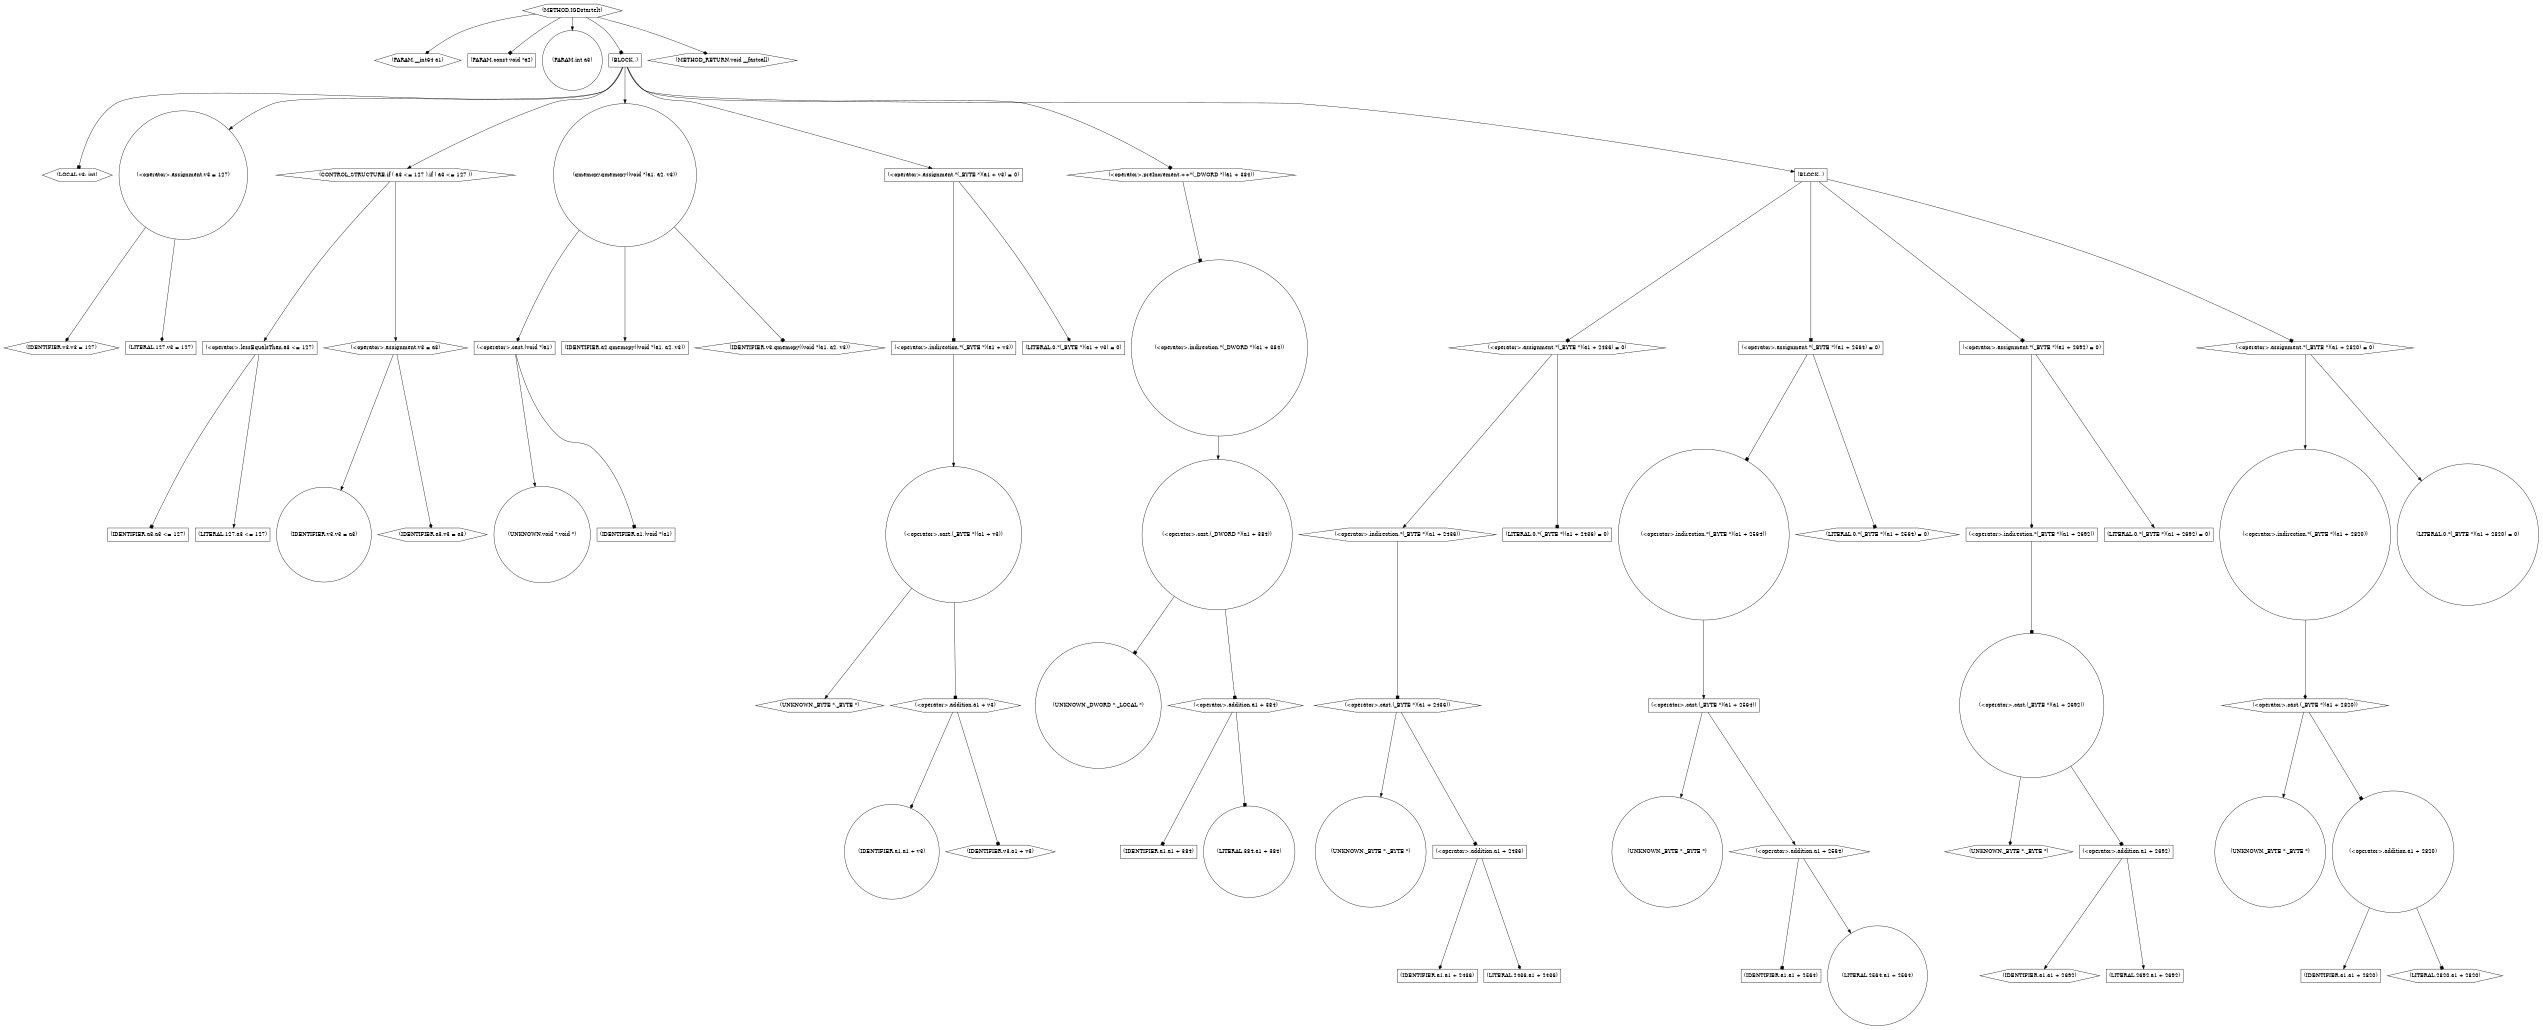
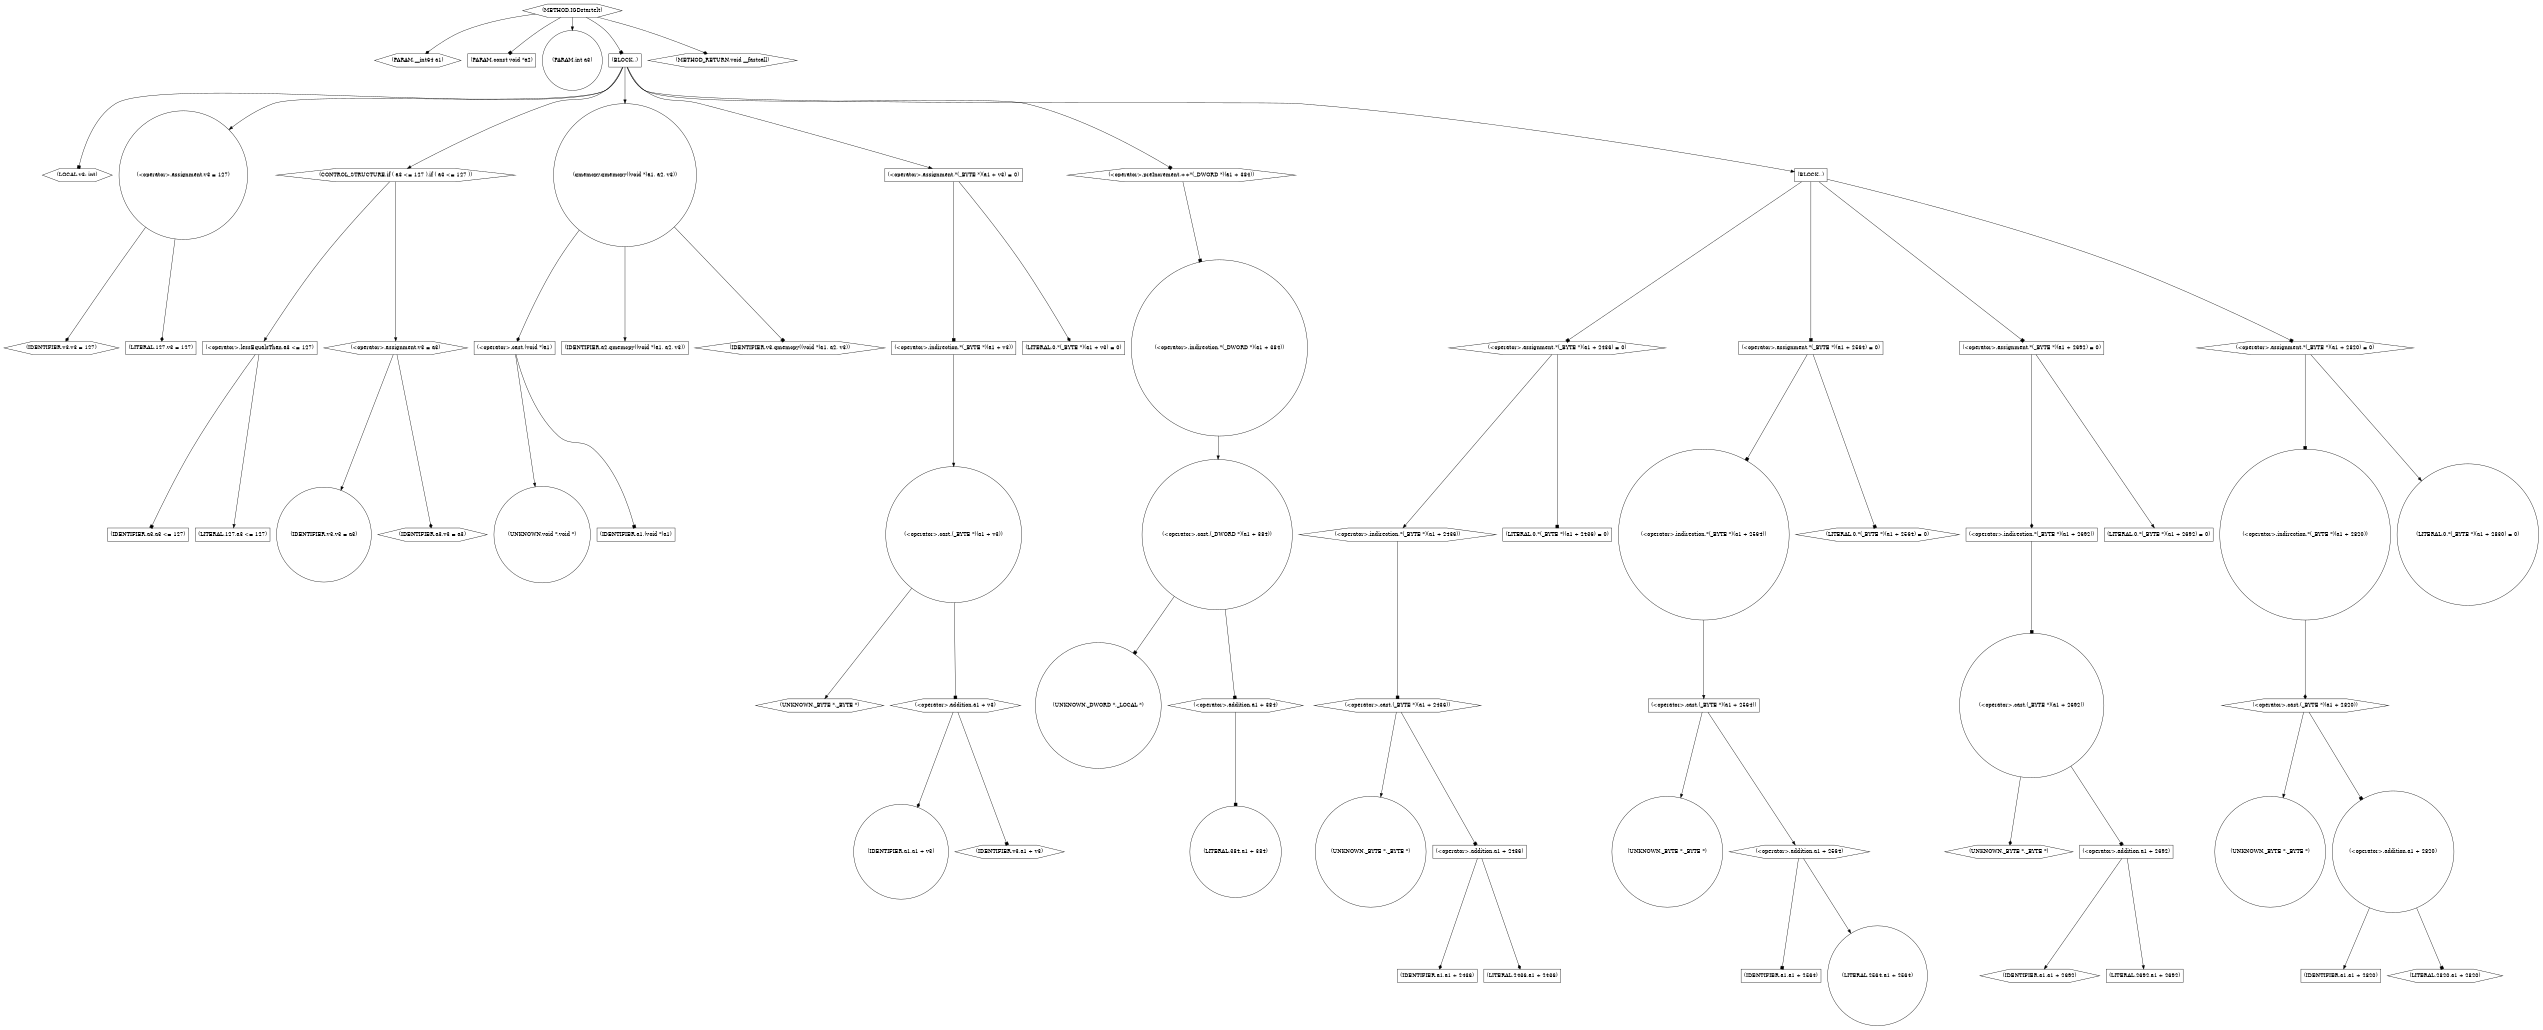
edge "(<operator>.assignment,*(_BYTE *)(a1 + 2820) = 0)" -> "(<operator>.indirection,*(_BYTE *)(a1 + 2820))": arrowhead normal -> box
node "(LITERAL,0,*(_BYTE *)(a1 + 2820) = 0)": label "(LITERAL,0,*(_BYTE *)(a1 + 2820) = 0)" -> "(LITERAL,0,*(_BYTE *)(a1 + 2830) = 0)"
node "(IDENTIFIER,a1,a1 + 384)": removed
